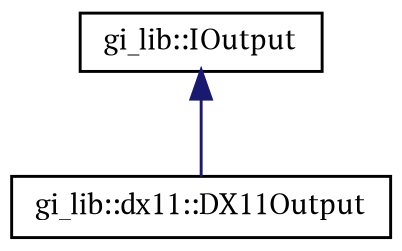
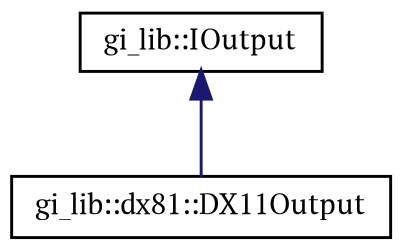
node "gi_lib::dx11::DX11Output": label "gi_lib::dx11::DX11Output" -> "gi_lib::dx81::DX11Output"
